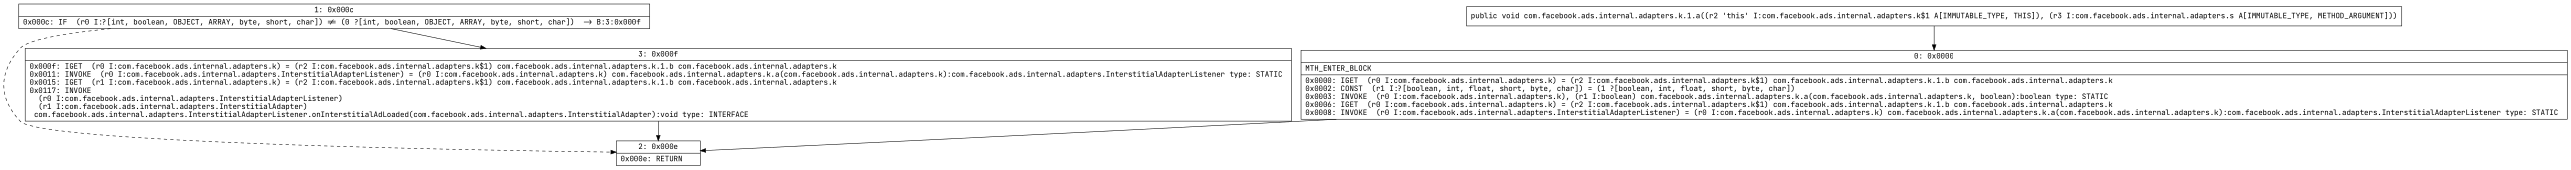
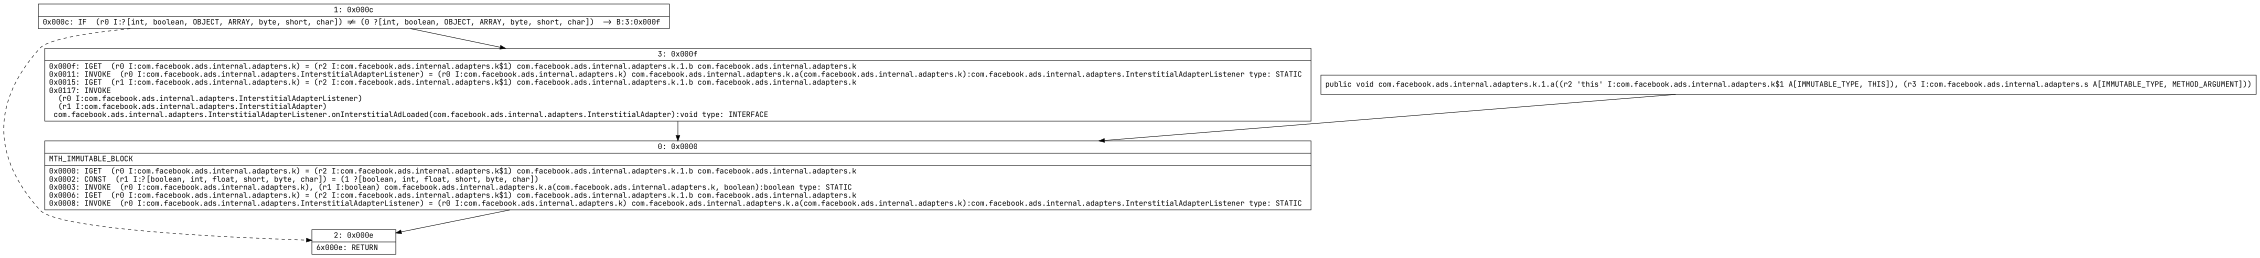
node "0: 0x0000": text "MTH_ENTER_BLOCK" -> "MTH_IMMUTABLE_BLOCK"
edge "3: 0x000f" -> "2: 0x000e": now "3: 0x000f" -> "0: 0x0000"
node "2: 0x000e": text "0x000e: RETURN" -> "6x000e: RETURN"
